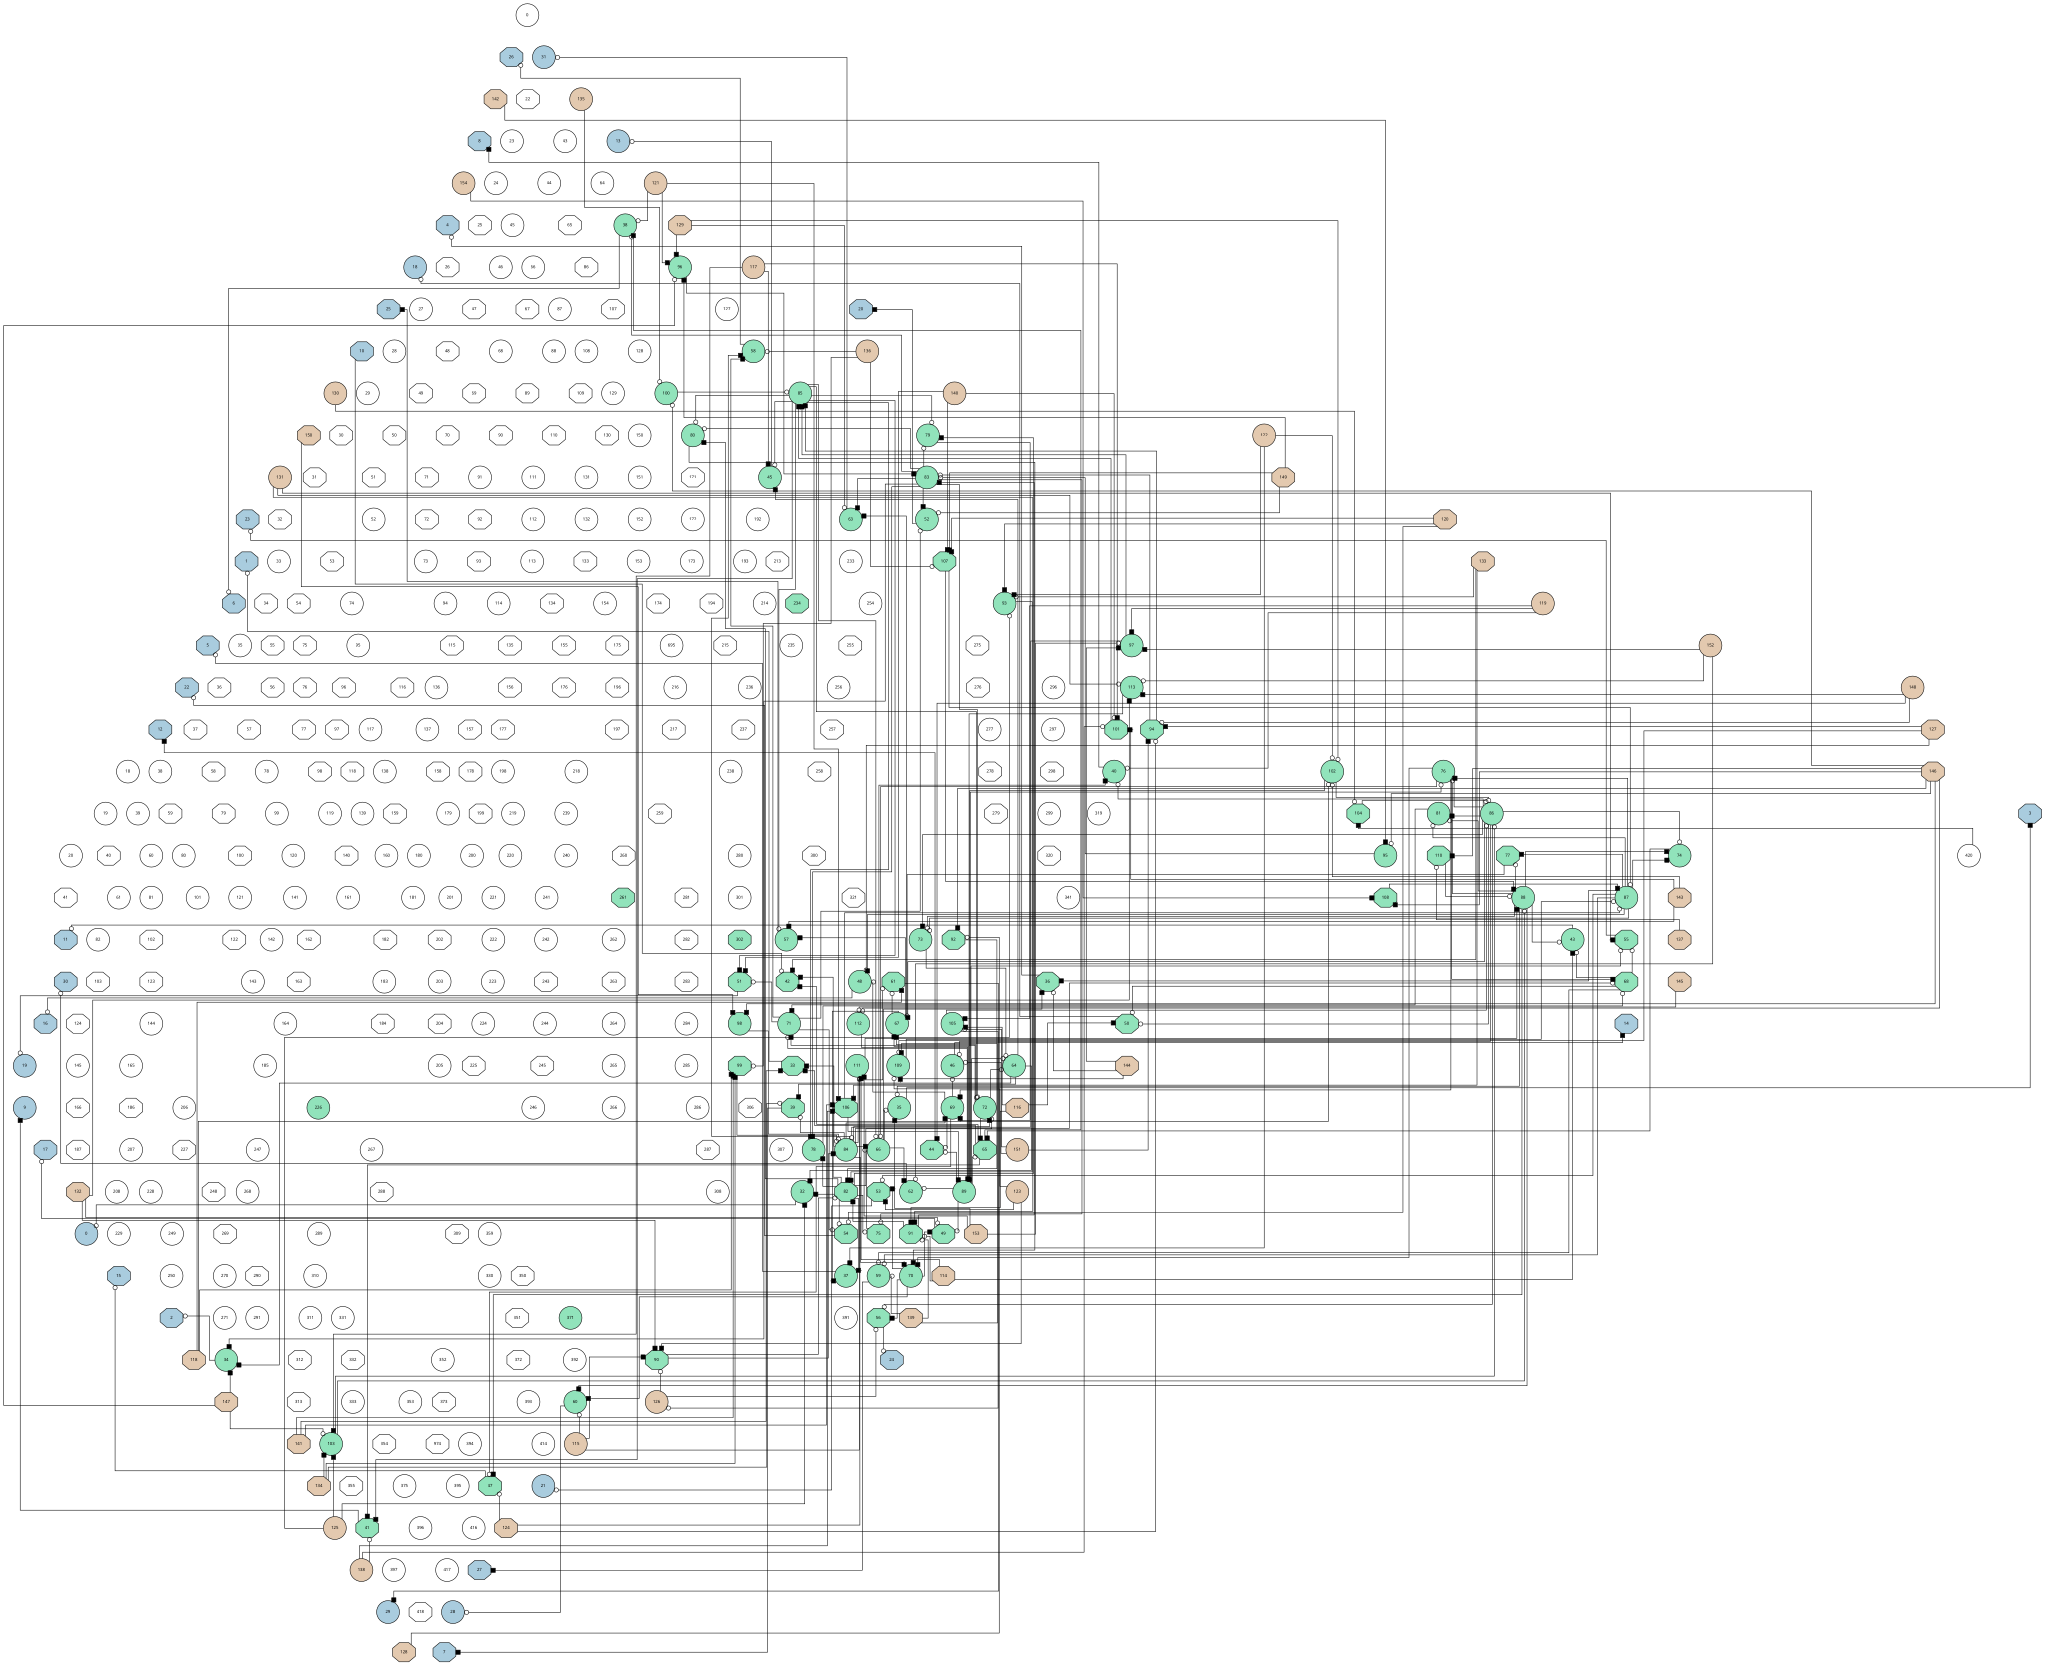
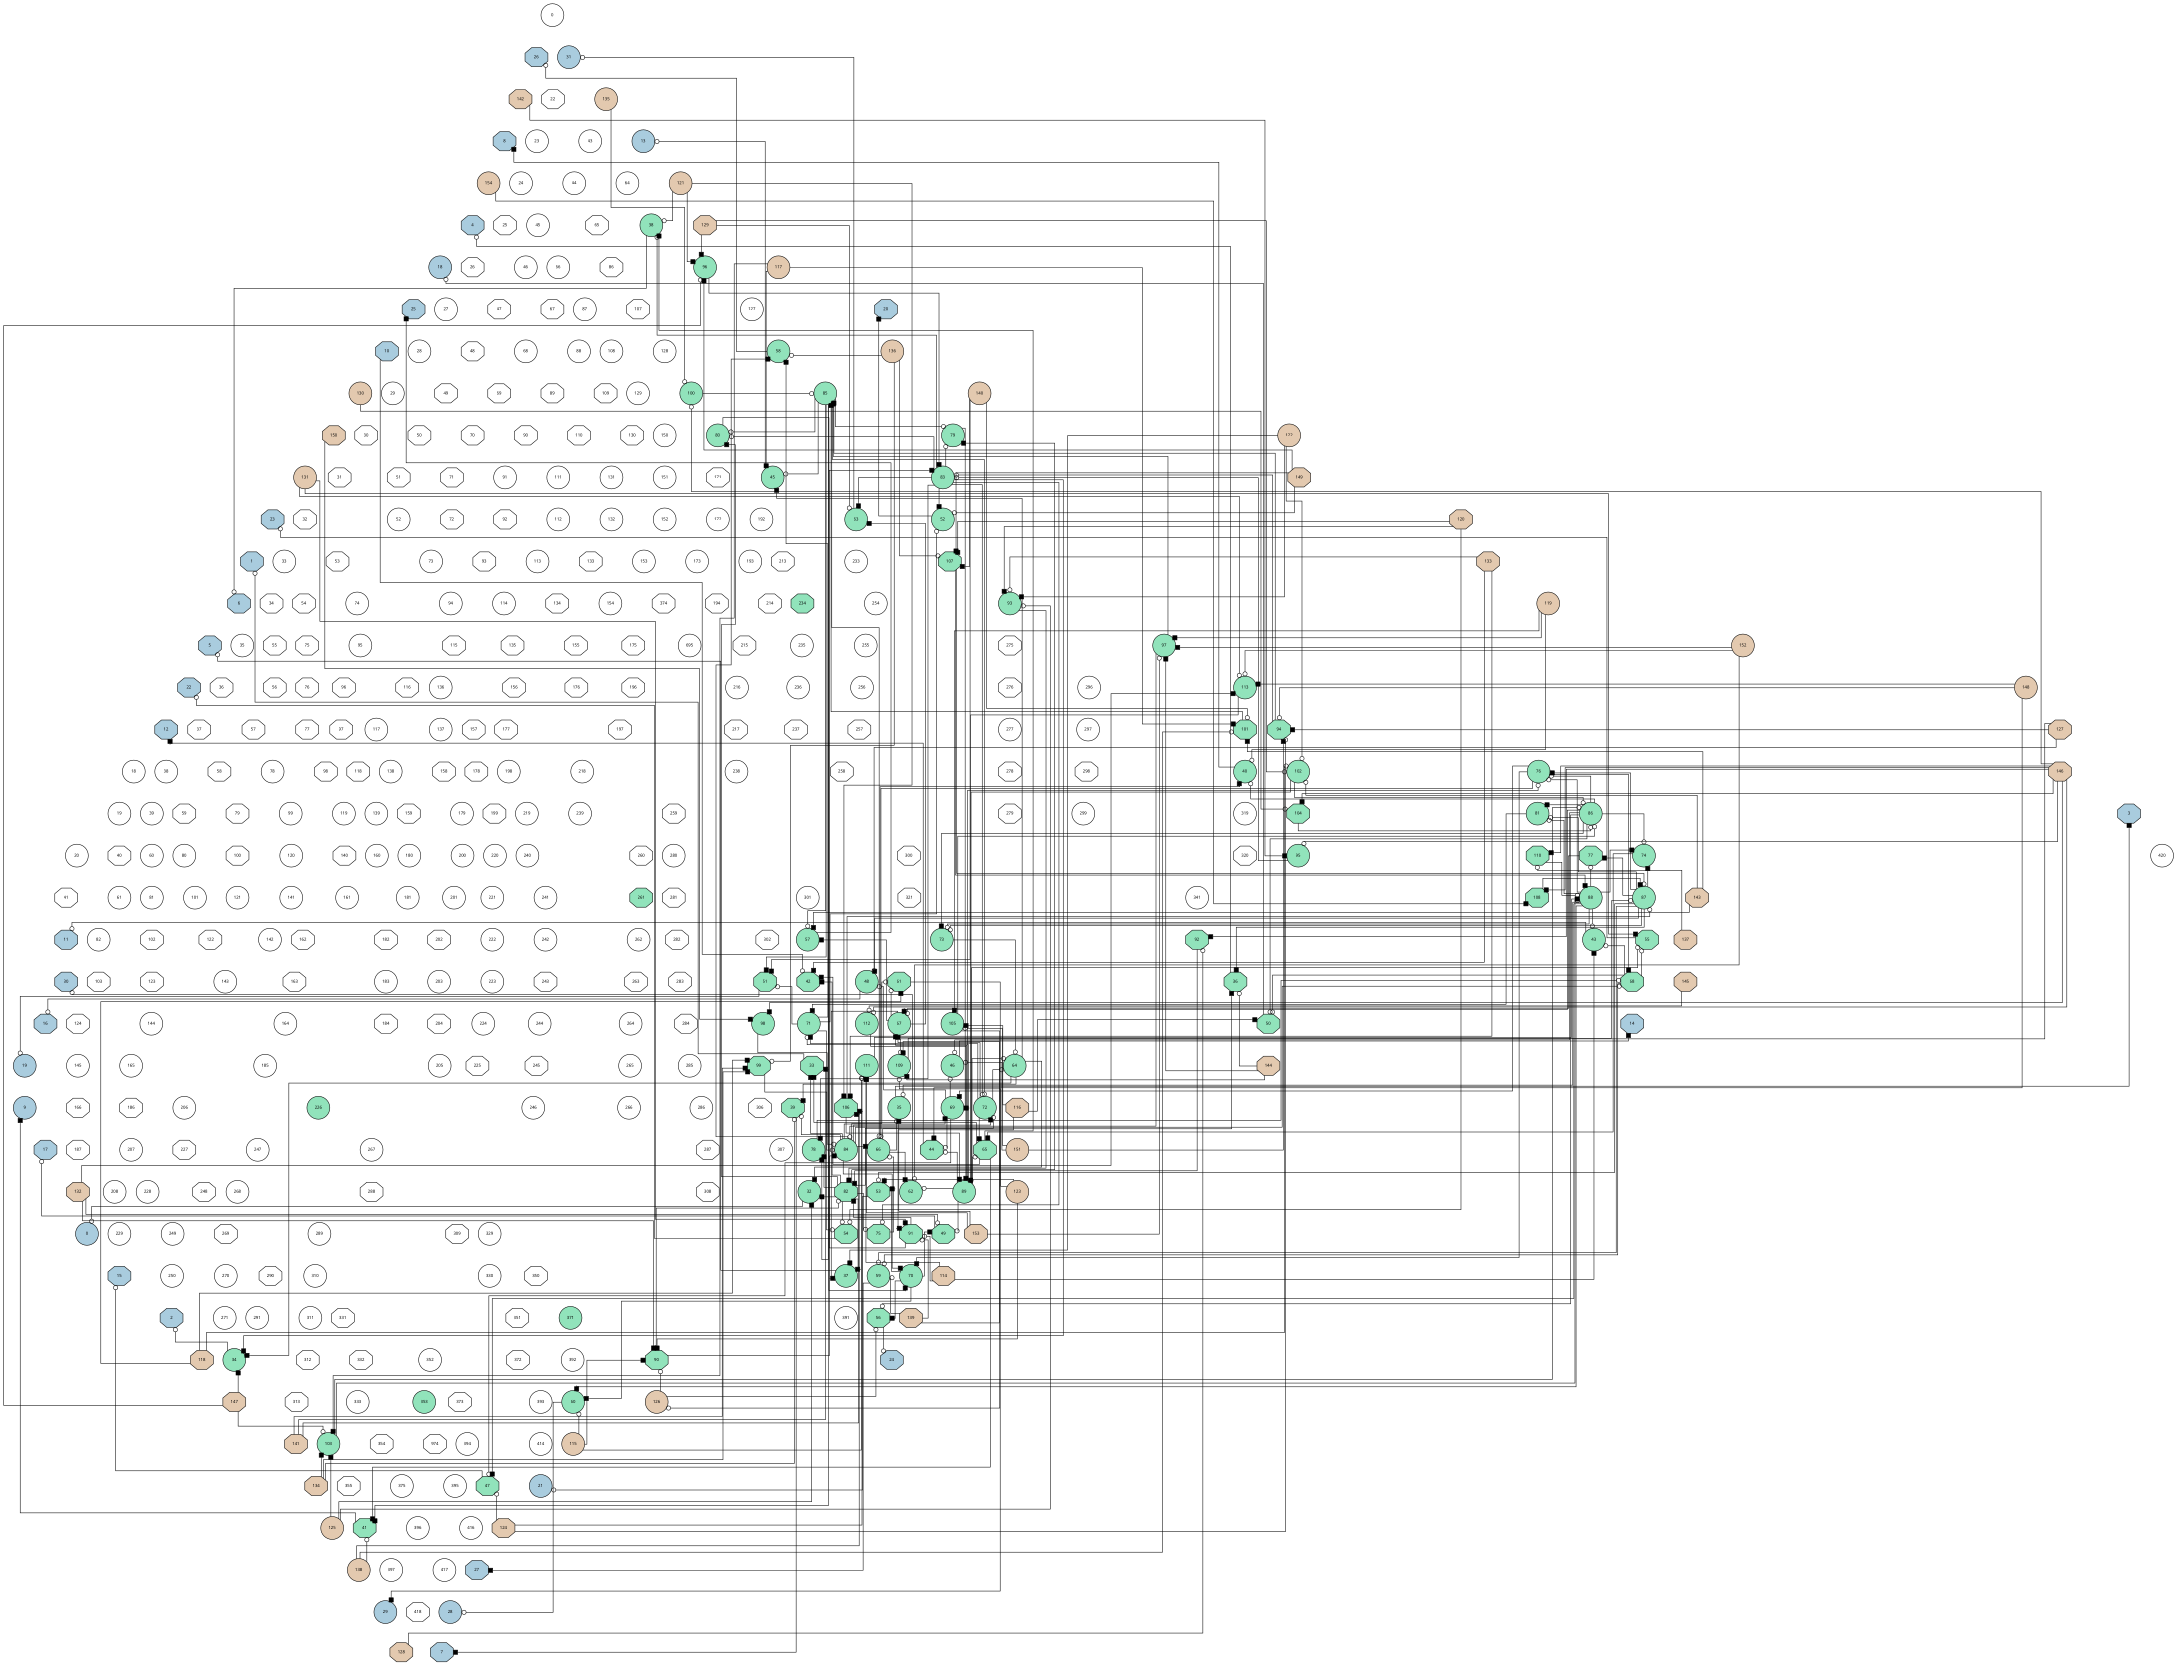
node "174": label "174" -> "374"
node "214": shape circle -> octagon
node "255": shape octagon -> circle
edge "420" -> "104": now "146" -> "104"
node "302": fillcolor #91e3bb -> #ffffff
node "284": shape circle -> octagon
node "308": shape circle -> octagon
node "359": label "359" -> "329"
node "331": shape circle -> octagon
node "353": fillcolor #ffffff -> #91e3bb
